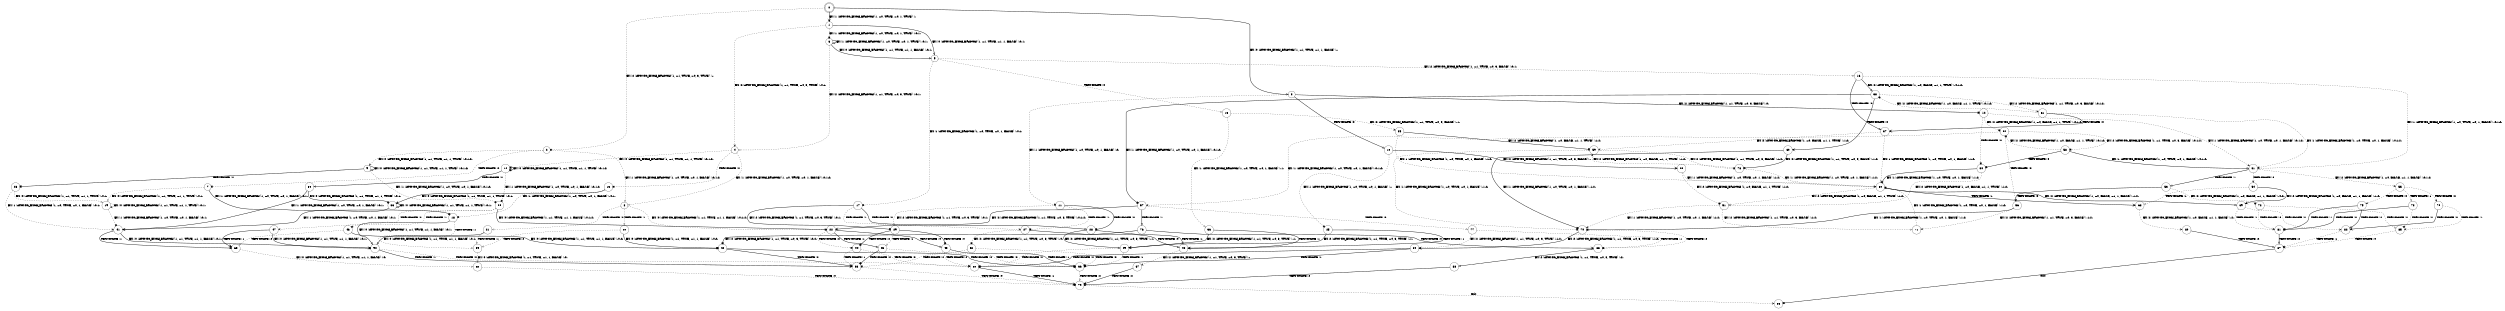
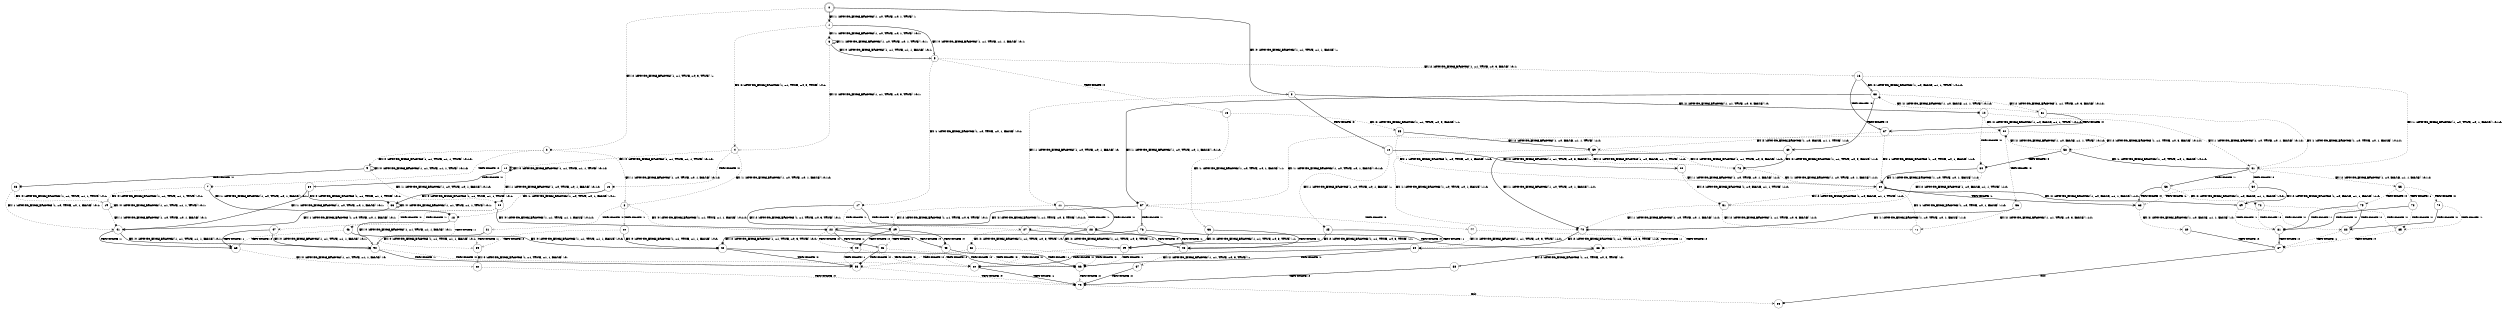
edge "53" -> "56": now "53" -> "68"
